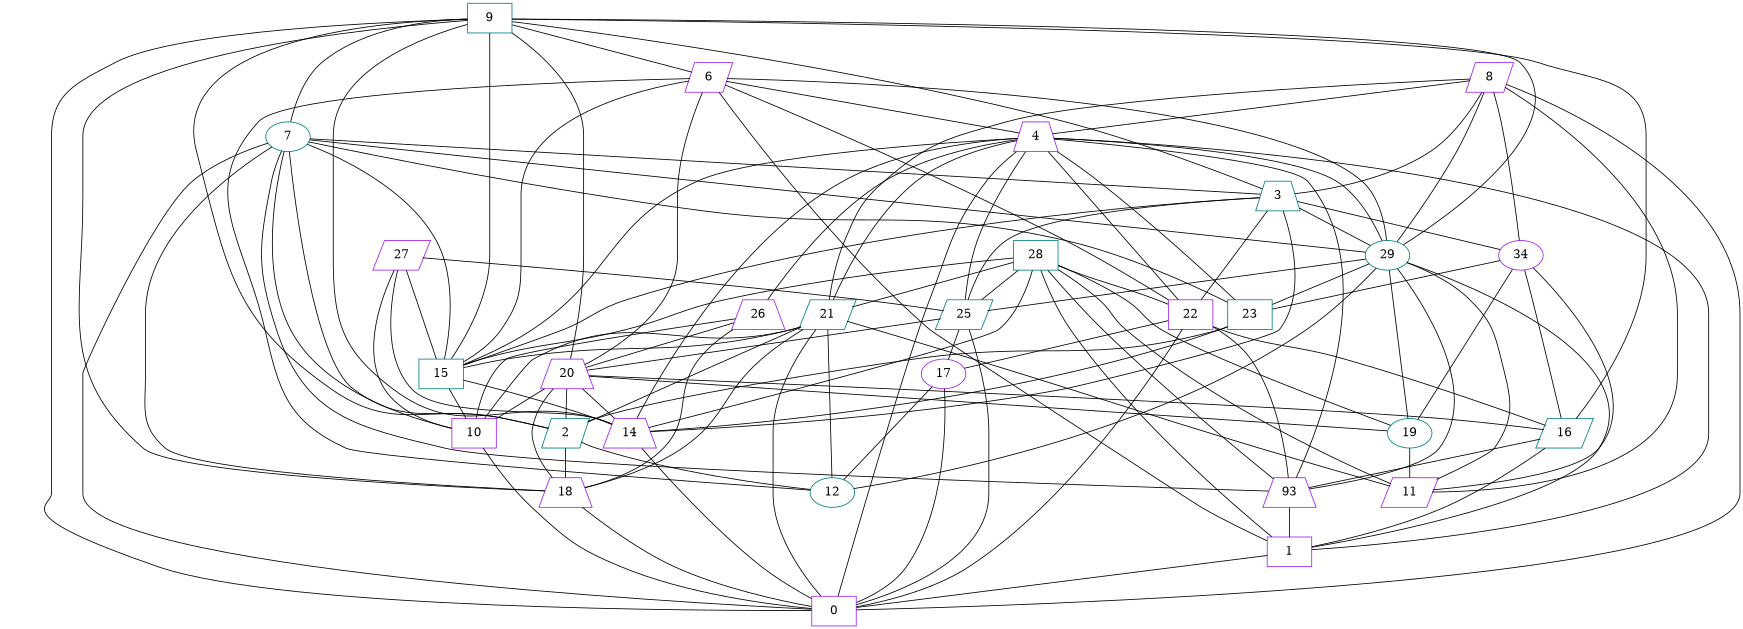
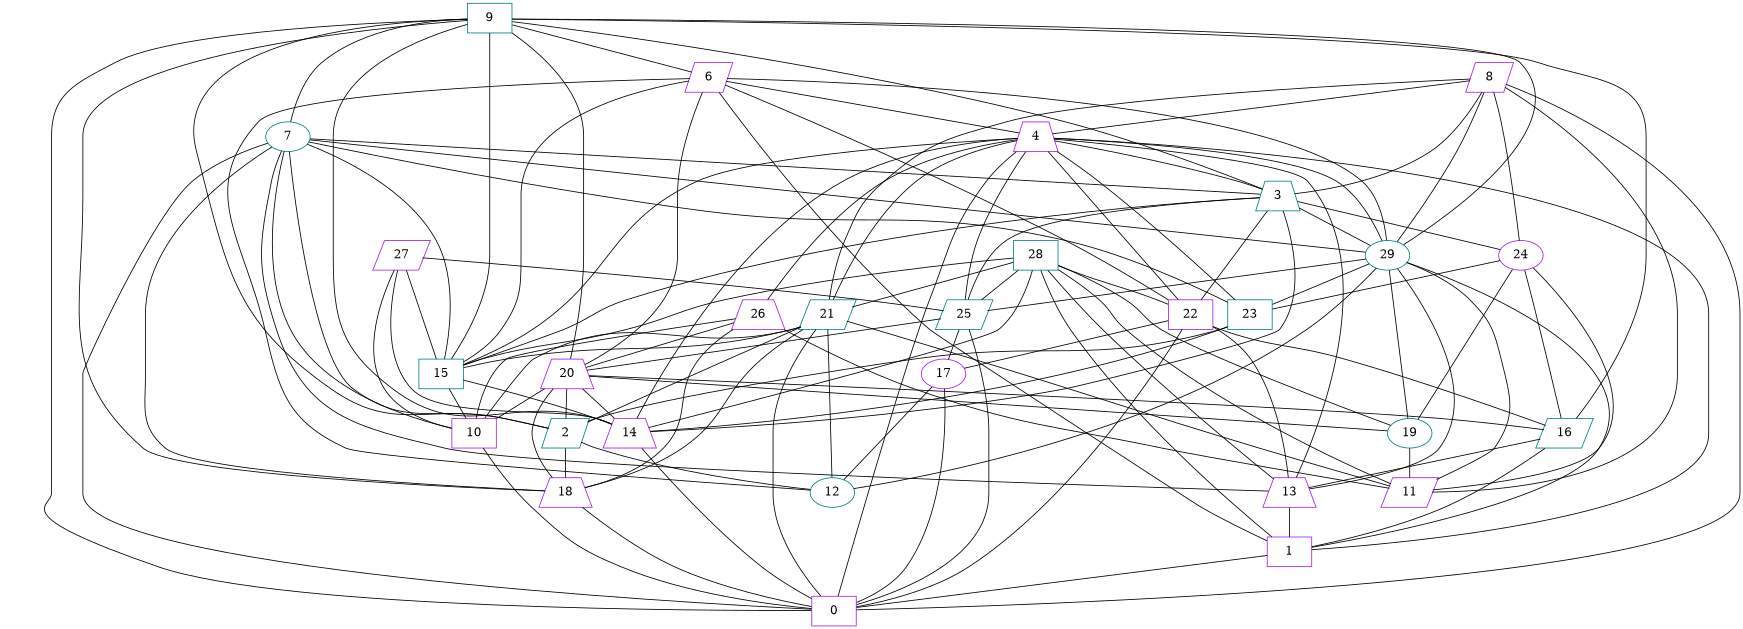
edge "4" -- "3": added
node "34": label "34" -> "24"
edge "26" -- "11": added
node "93": label "93" -> "13"
